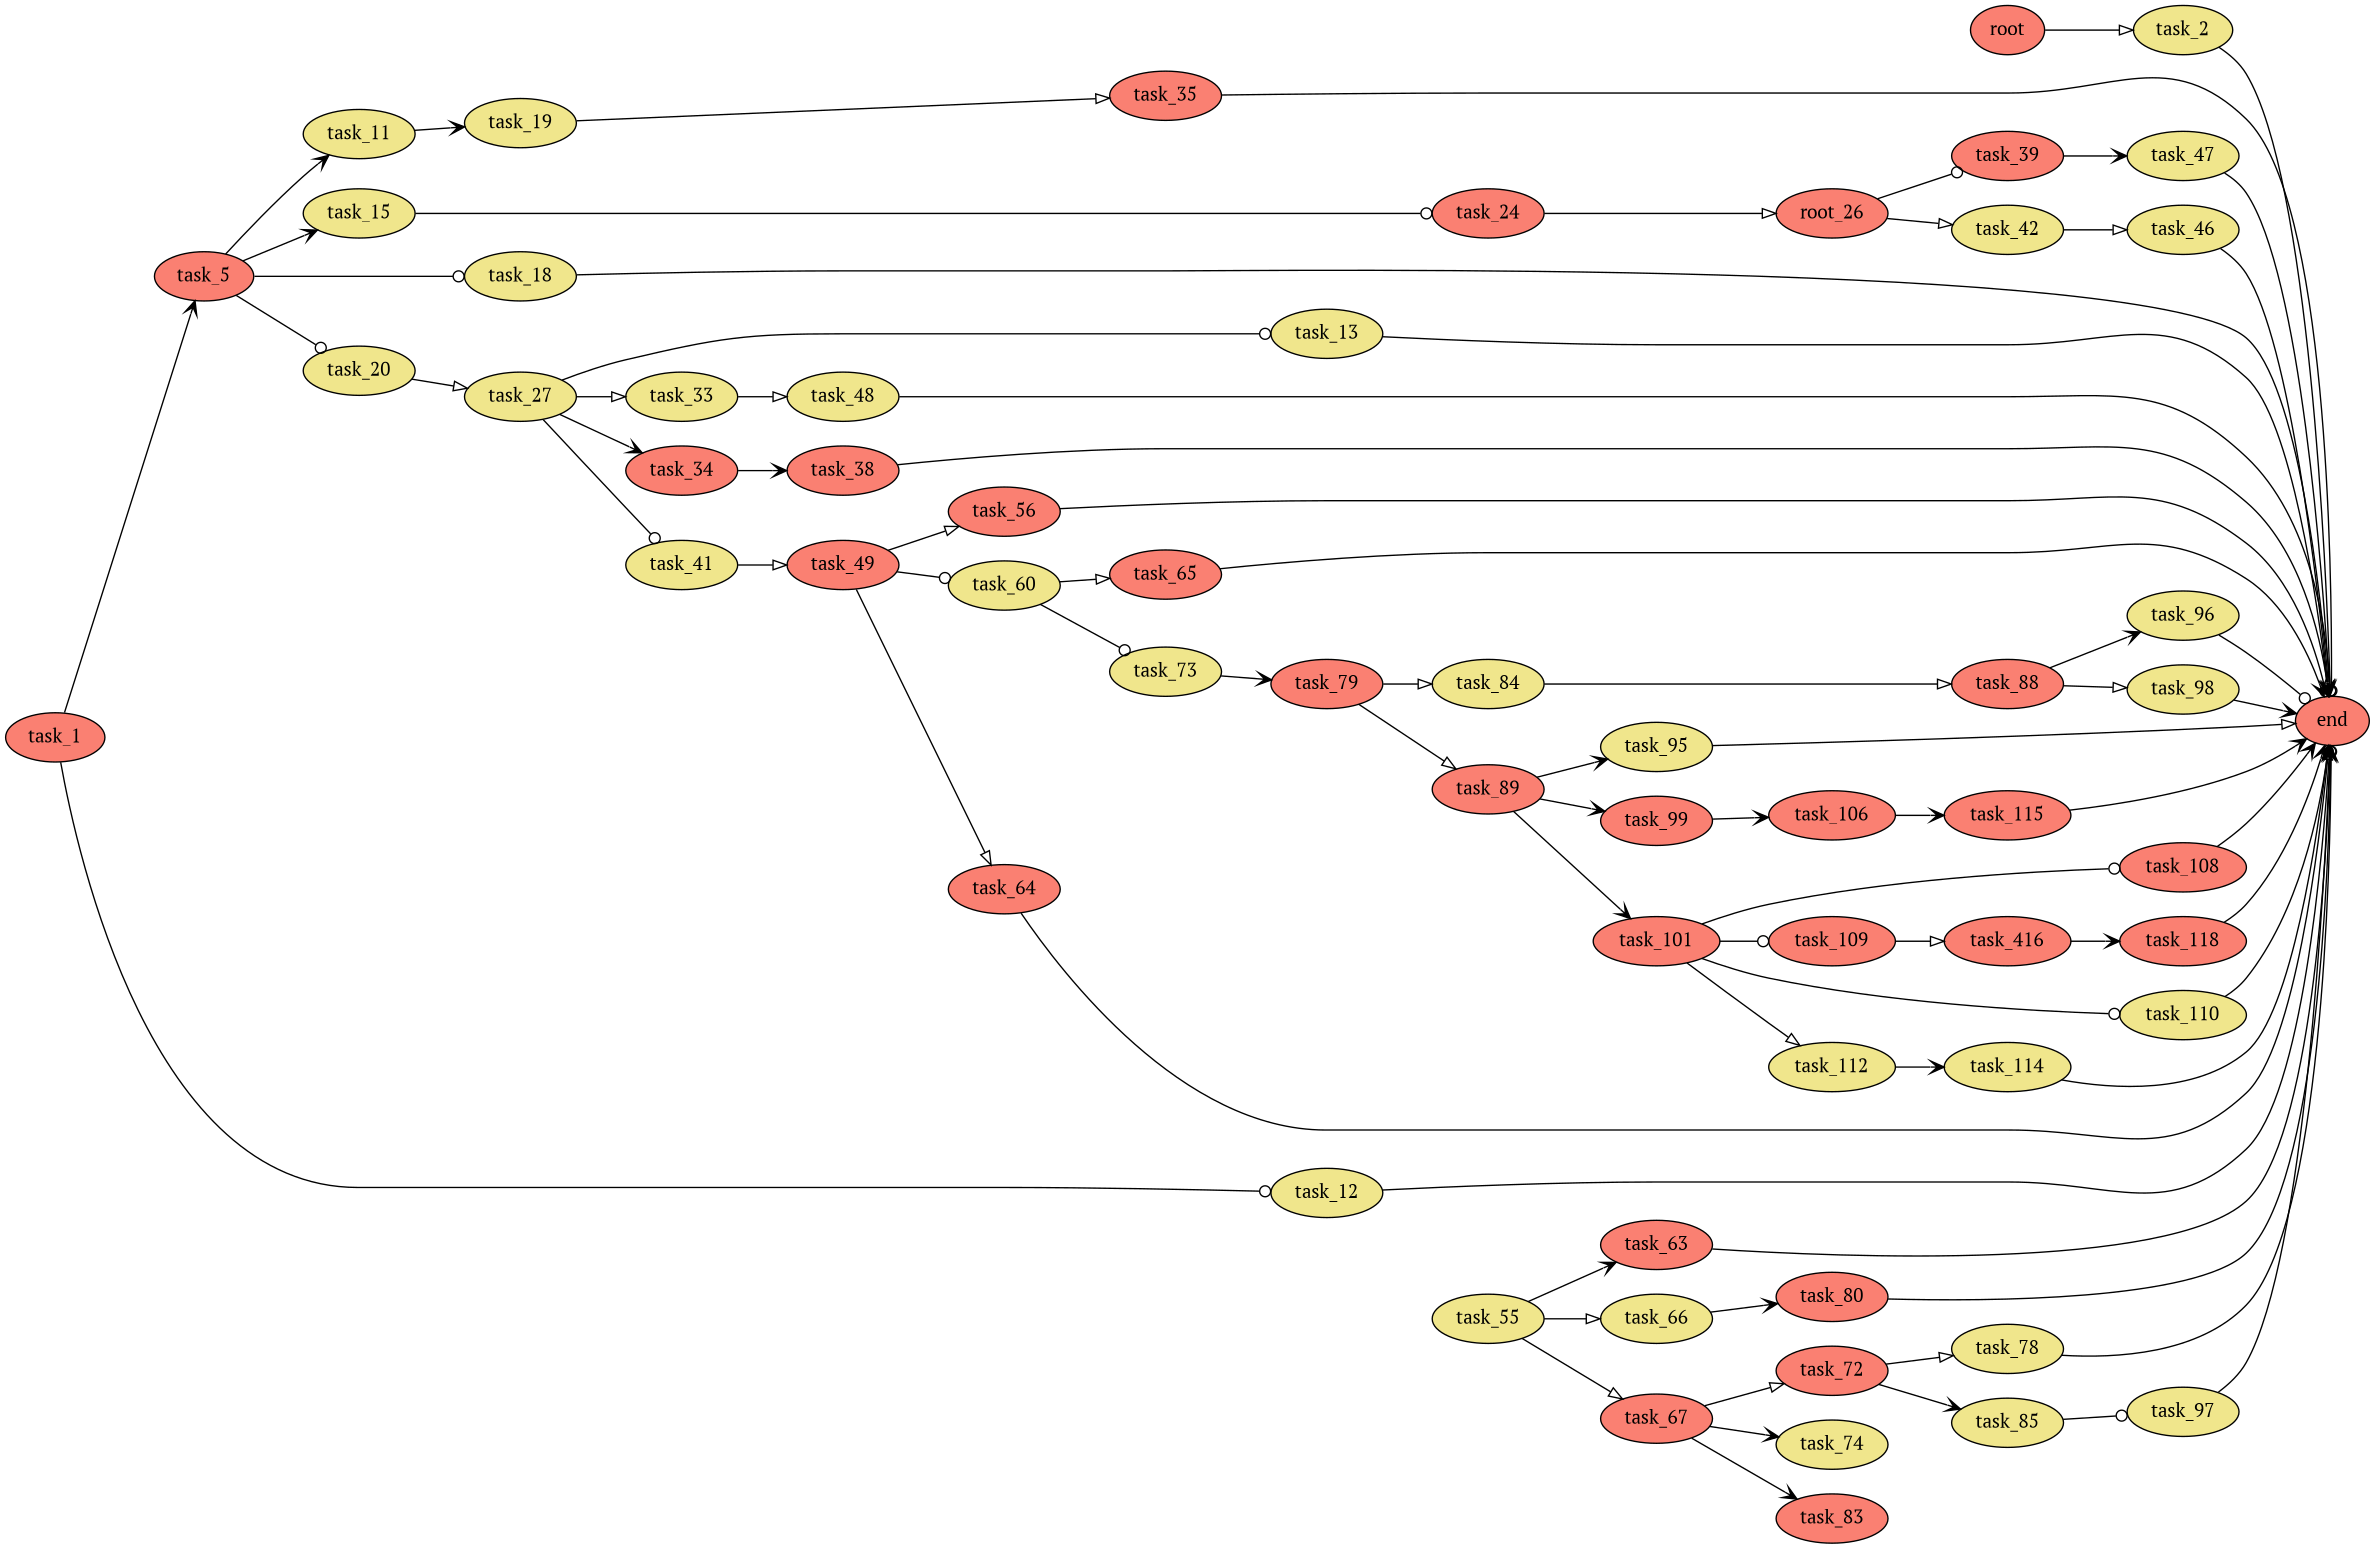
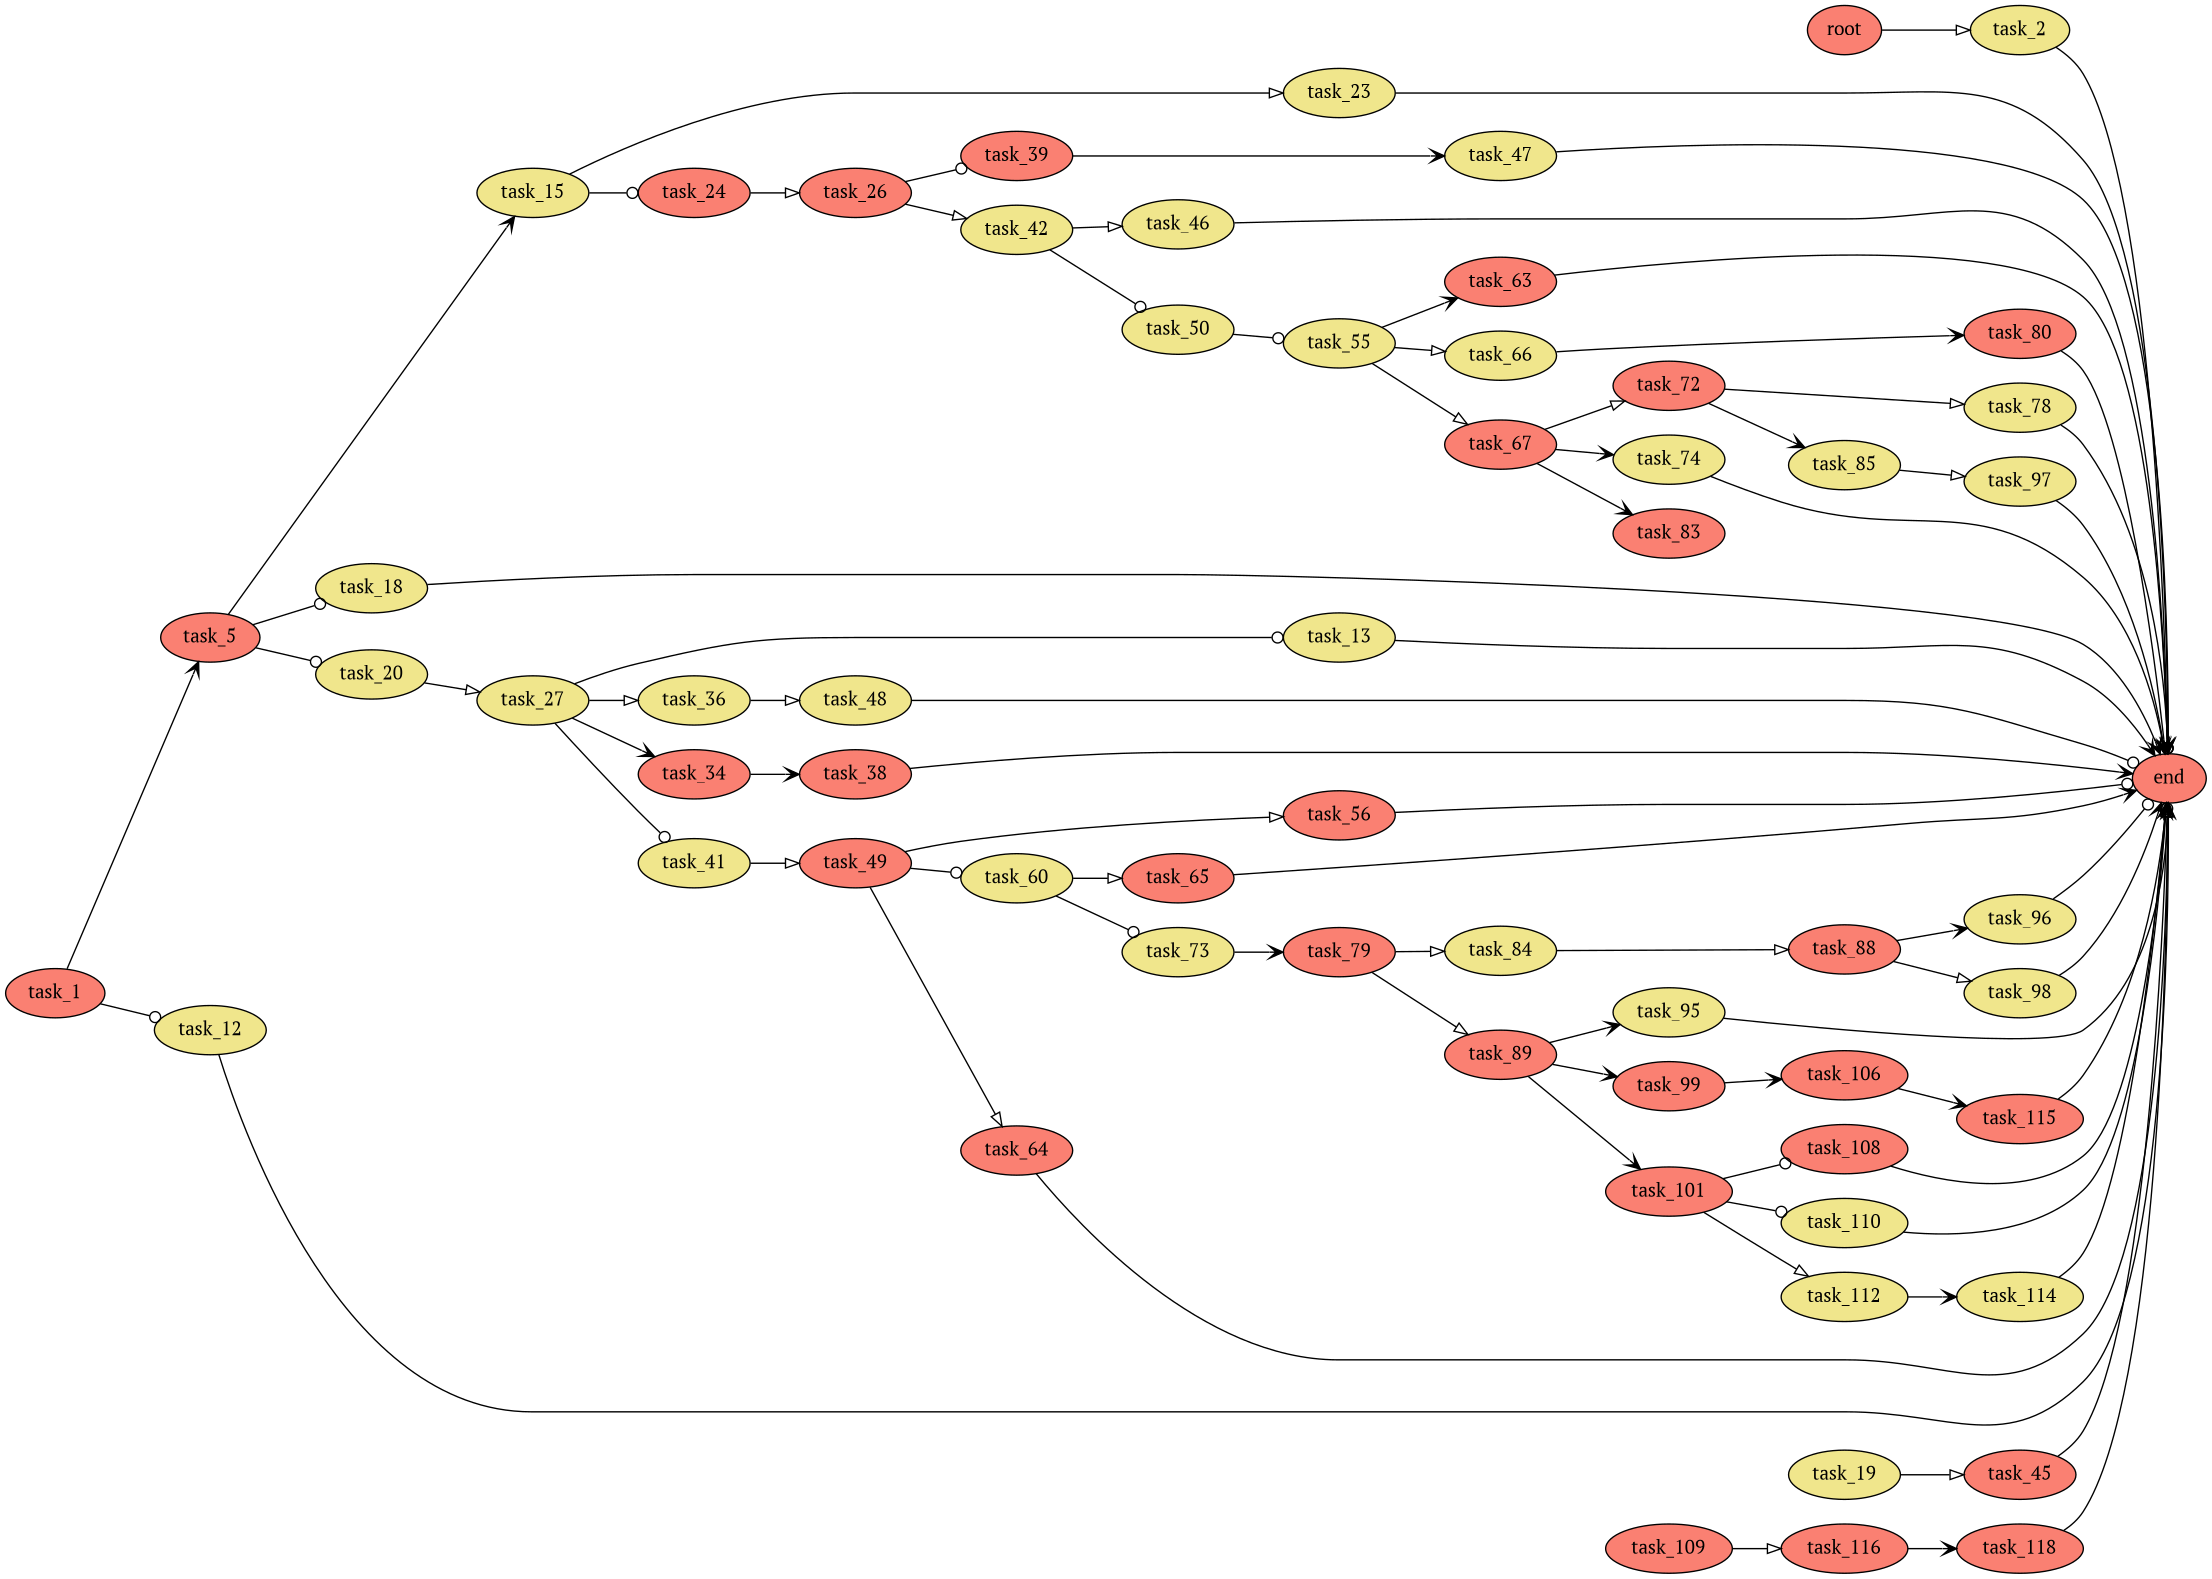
node "task_23": added
node "task_35": label "task_35" -> "task_45"
node "task_11": removed
node "root_26": label "root_26" -> "task_26"
node "task_50": added
node "task_33": label "task_33" -> "task_36"
edge "task_74" -> "end": added
edge "task_101" -> "task_109": removed
node "task_416": label "task_416" -> "task_116"
edge "task_85" -> "task_97": arrowhead odot -> onormal
